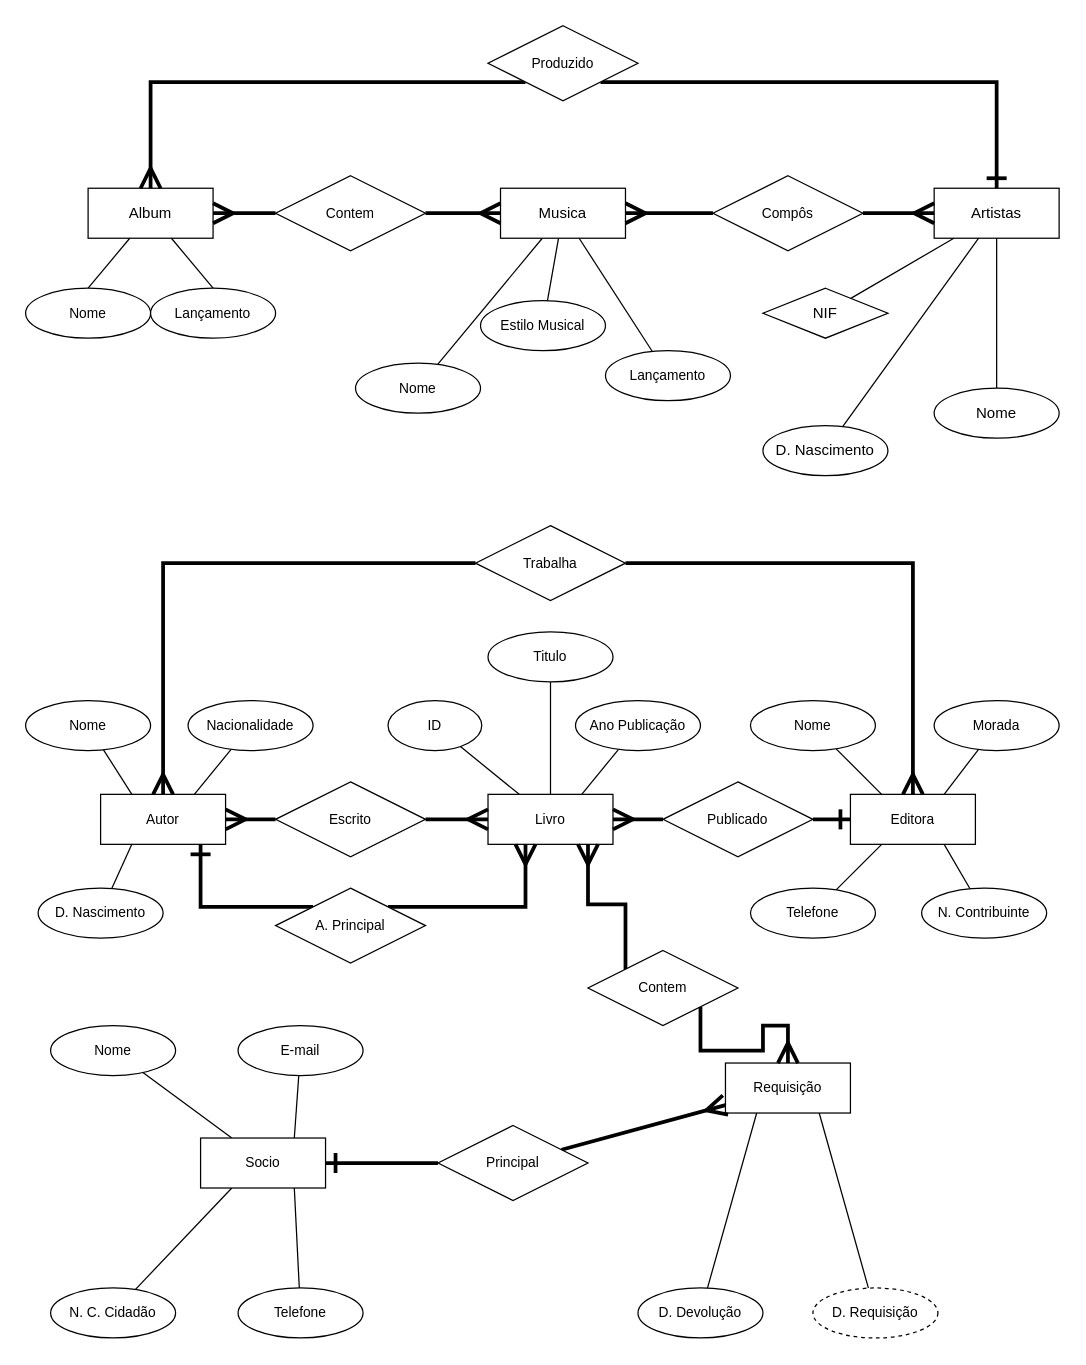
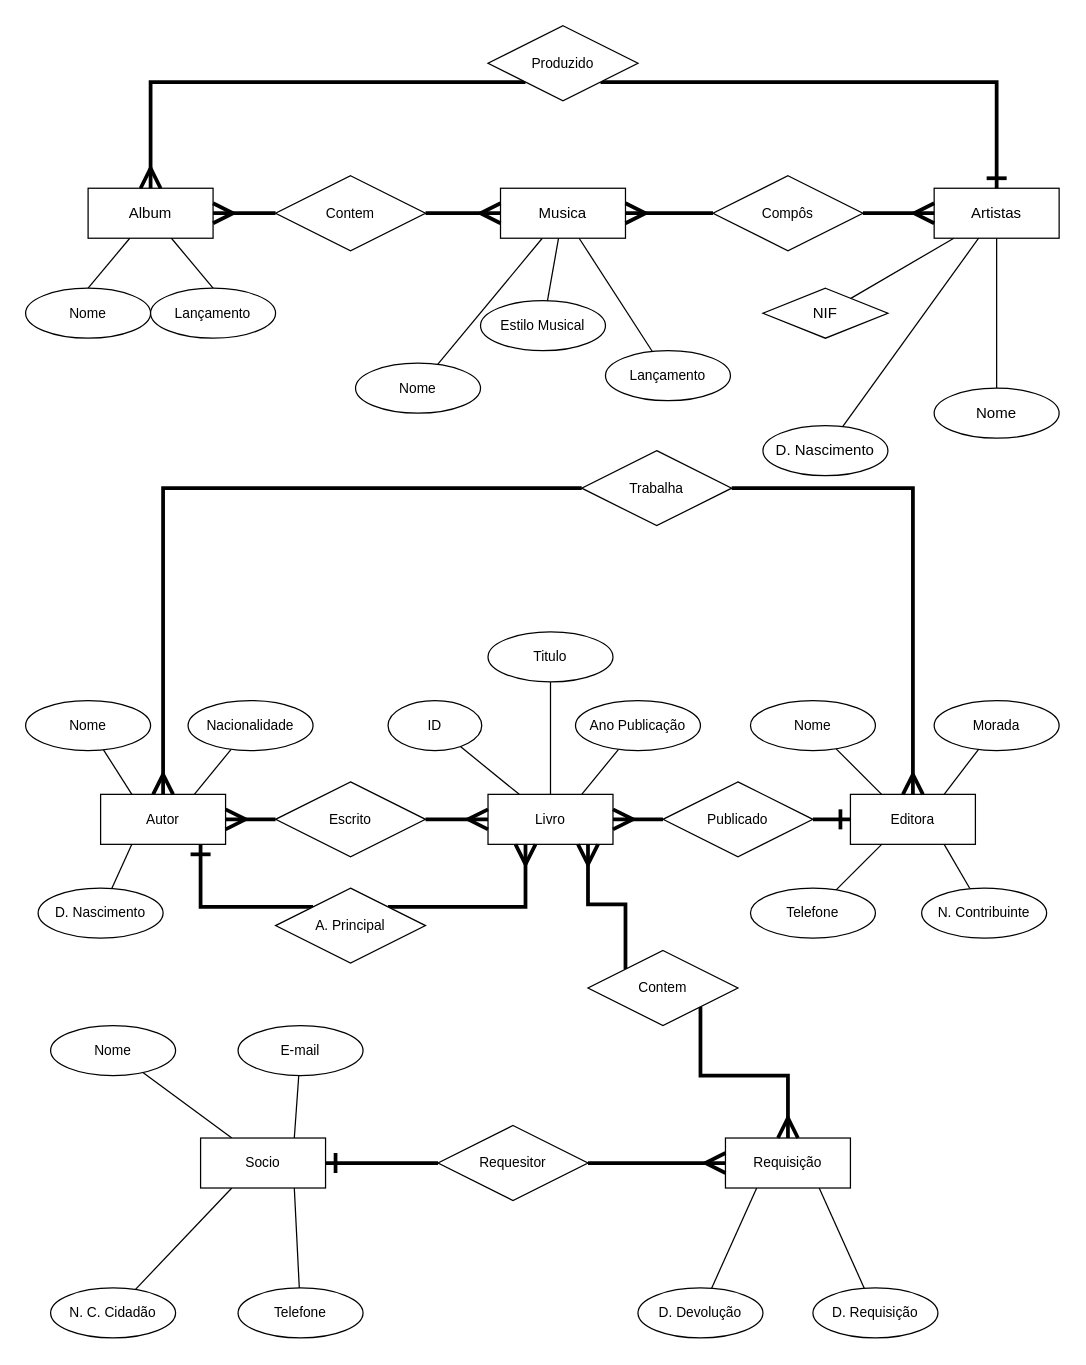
node "Trabalha": moved (551, 563) -> (657, 488)
node "Requisição": moved (788, 1088) -> (788, 1163)
node "Principal": label "Principal" -> "Requesitor"
node "D. Requisição": style dashed -> solid
